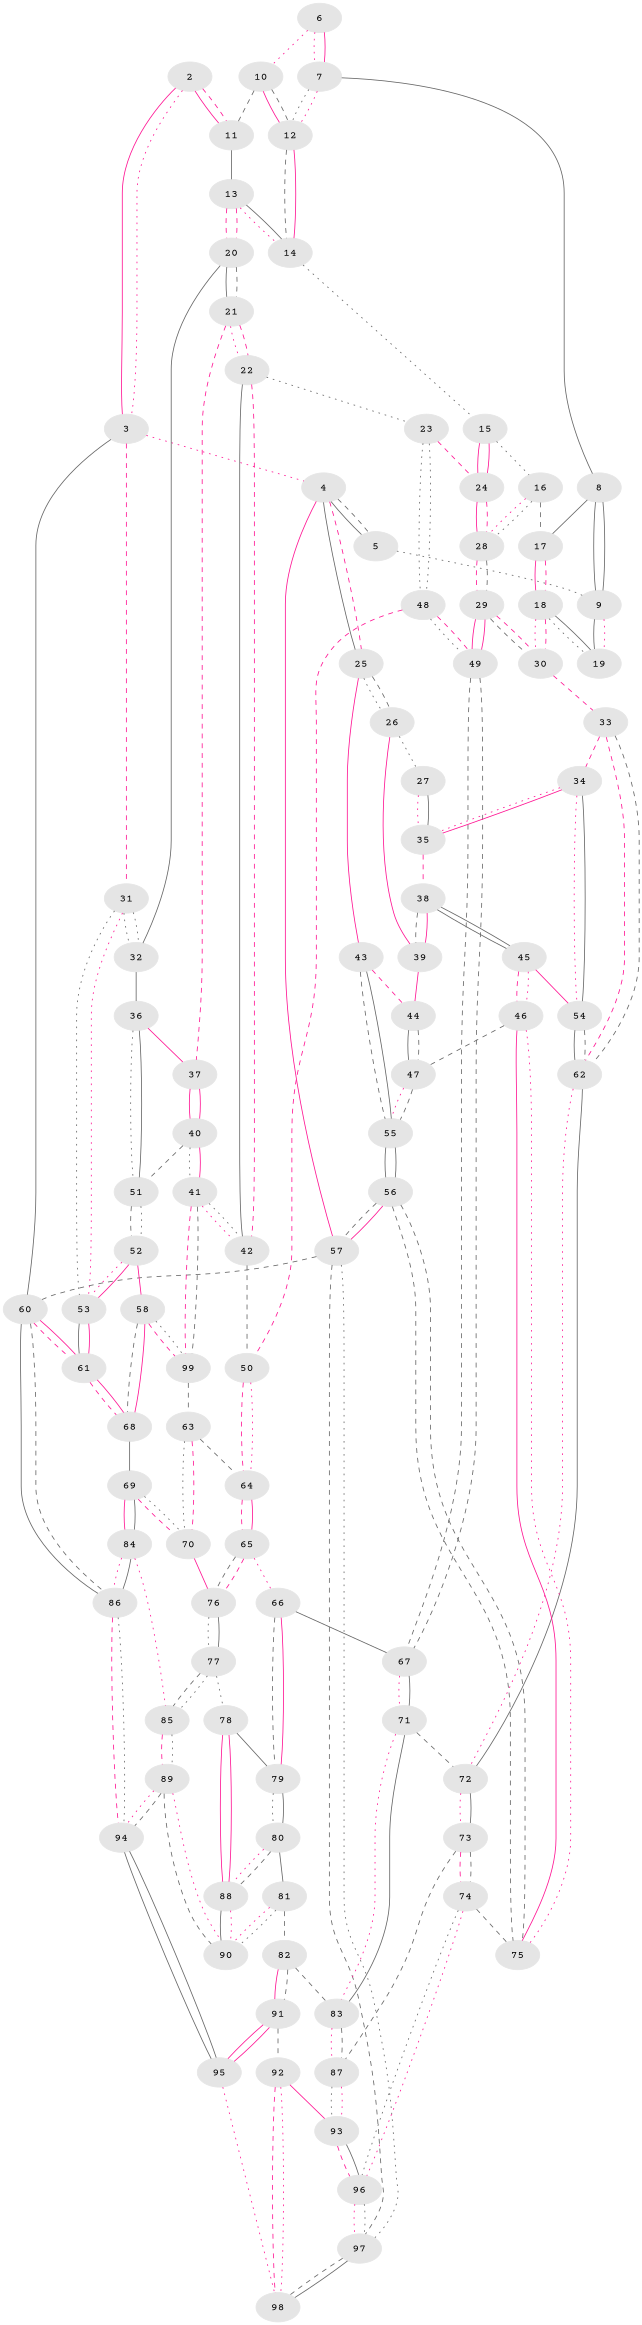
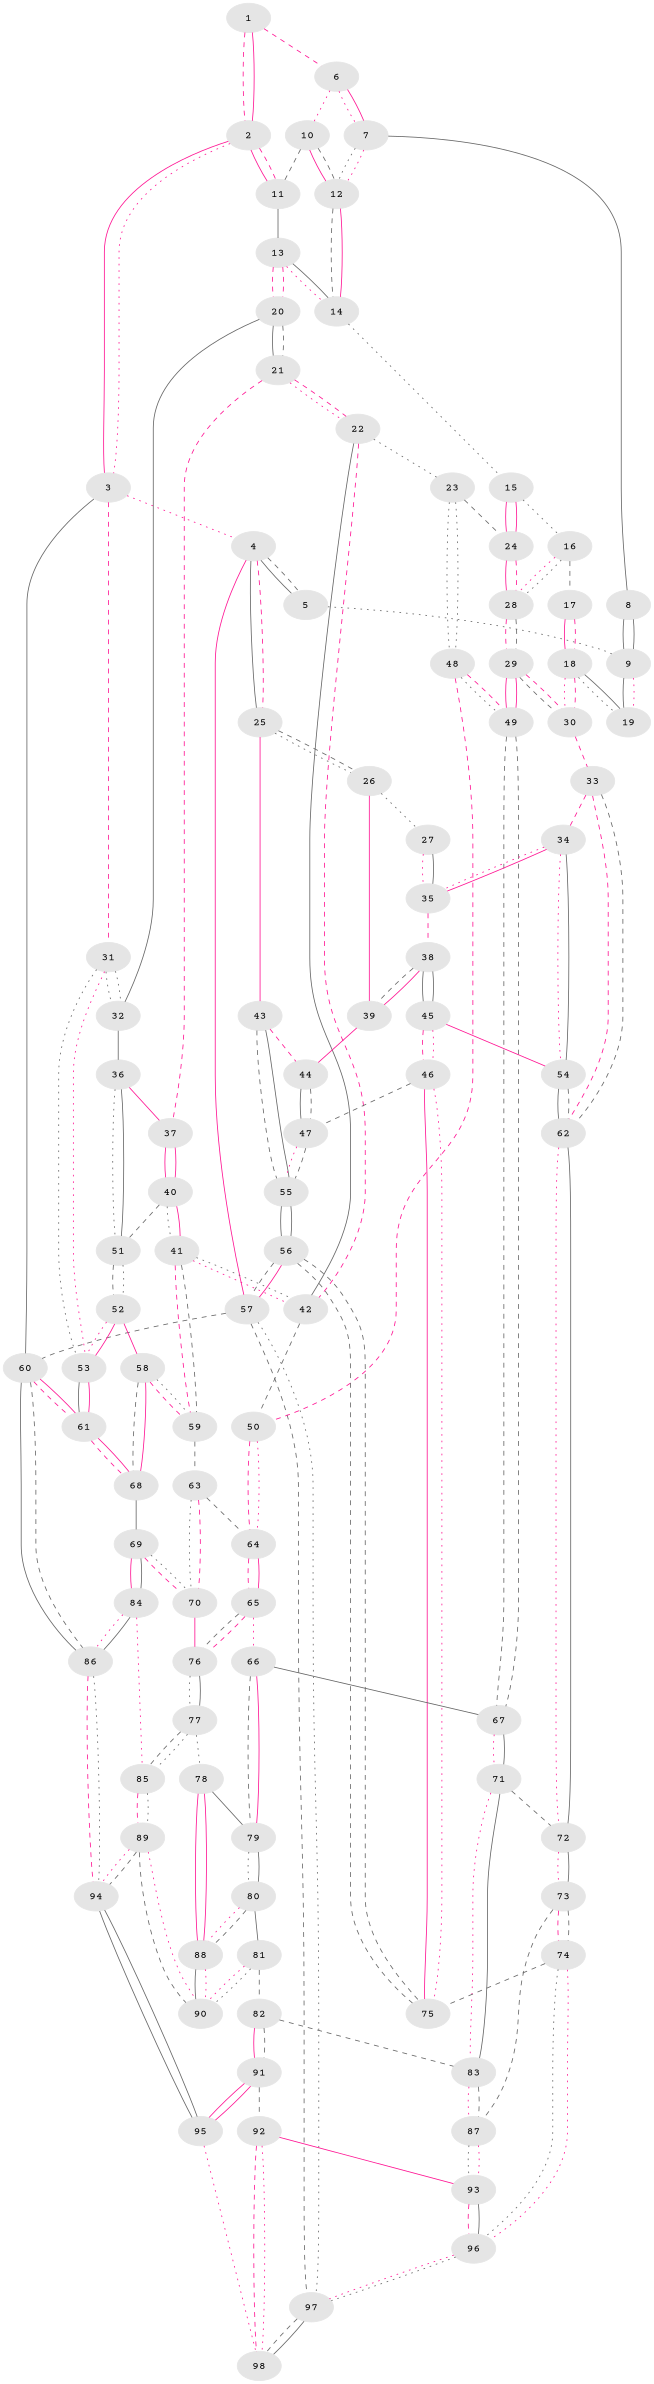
node "1": added
edge "23" -- "24": color deeppink -> gray40
edge "8" -- "17": removed
node "99": label "99" -> "59"
